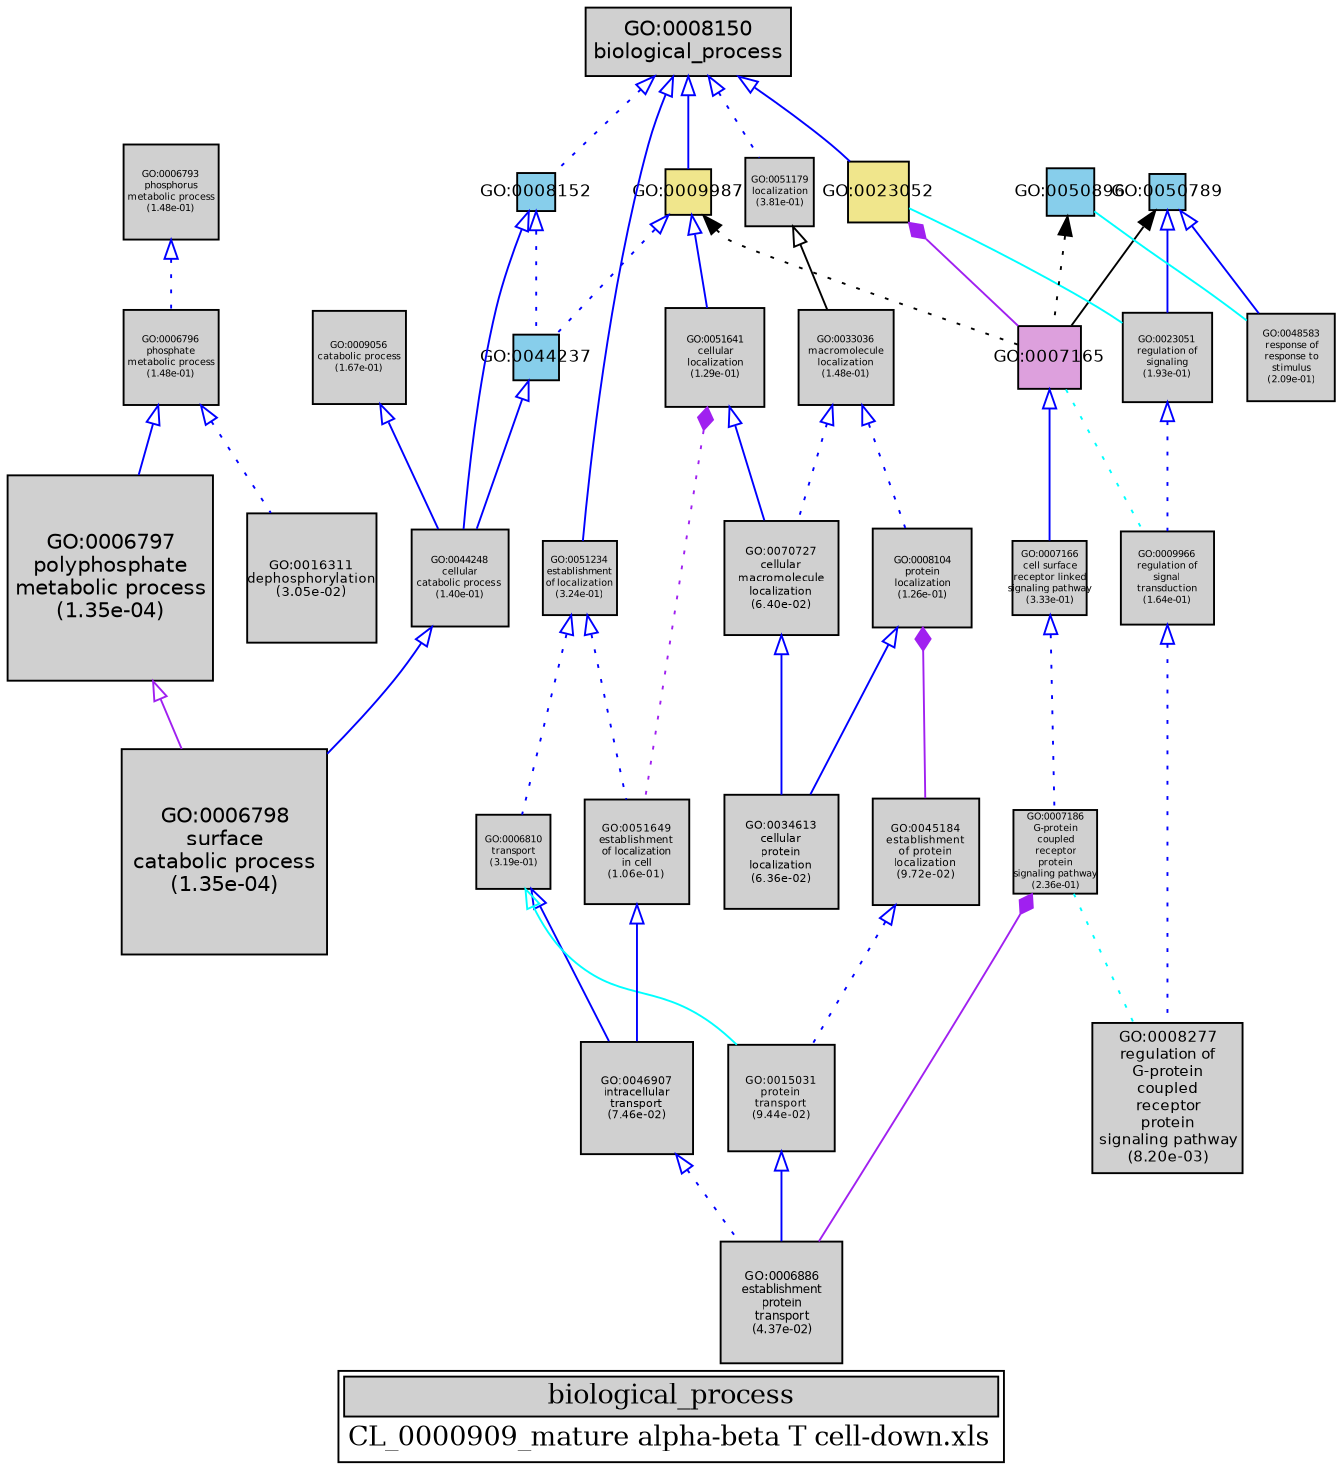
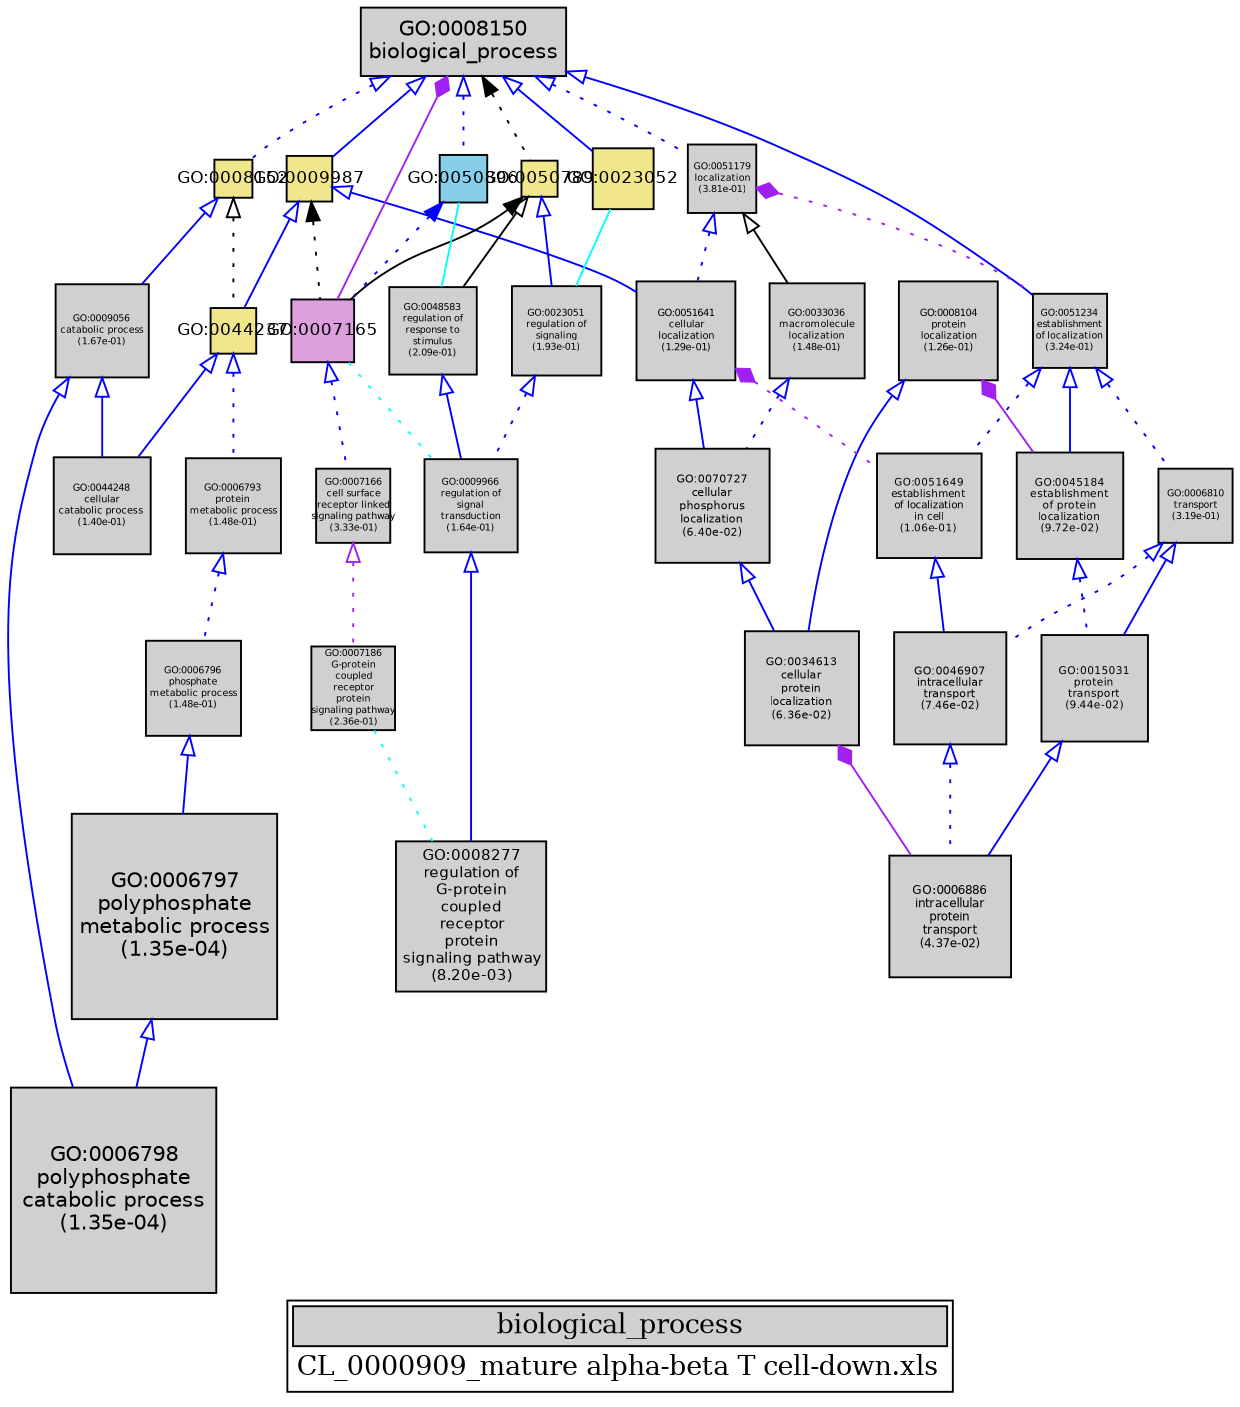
edge "GO:0050896" -> "GO:0008150": added
edge "GO:0050789" -> "GO:0008150": added
node "GO:0006793": text "phosphorus" -> "protein"
node "GO:0008152": fillcolor skyblue -> khaki
node "GO:0050789": fillcolor skyblue -> khaki
edge "GO:0051234" -> "GO:0051179": added
edge "GO:0051641" -> "GO:0051179": added
edge "GO:0048583" -> "GO:0050789": color blue -> black
edge "GO:0007165" -> "GO:0050896": color black -> blue
edge "GO:0044237" -> "GO:0009987": style dotted -> solid
edge "GO:0007165" -> "GO:0023052": now "GO:0007165" -> "GO:0008150"
edge "GO:0044237" -> "GO:0008152": color blue -> black
node "GO:0048583": text "response of" -> "regulation of"
node "GO:0044237": fillcolor skyblue -> khaki
edge "GO:0044248" -> "GO:0008152": now "GO:0009056" -> "GO:0008152"
edge "GO:0006793" -> "GO:0044237": added
edge "GO:0045184" -> "GO:0051234": added
edge "GO:0009966" -> "GO:0048583": added
edge "GO:0007166" -> "GO:0007165": style solid -> dotted
edge "GO:0008104" -> "GO:0033036": removed
node "GO:0016311": removed
node "GO:0070727": text "macromolecule" -> "phosphorus"
edge "GO:0006798" -> "GO:0044248": now "GO:0006798" -> "GO:0009056"
edge "GO:0007186" -> "GO:0007166": color blue -> purple
edge "GO:0006798" -> "GO:0006797": color purple -> blue
edge "GO:0008277" -> "GO:0009966": style dotted -> solid
node "GO:0006798": text "surface" -> "polyphosphate"
edge "GO:0046907" -> "GO:0006810": style solid -> dotted
edge "GO:0015031" -> "GO:0006810": color cyan -> blue
edge "GO:0006886" -> "GO:0007186": now "GO:0006886" -> "GO:0034613"
node "GO:0006886": text "establishment" -> "intracellular"
